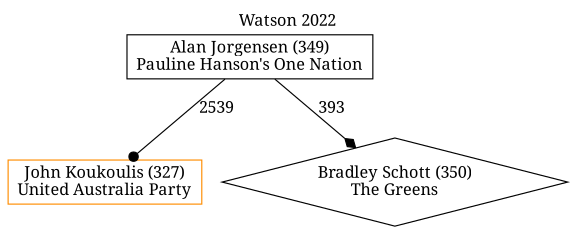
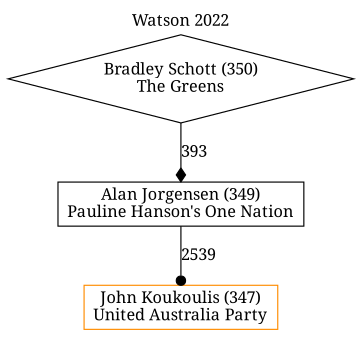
edge "Alan Jorgensen (349) Pauline Hanson's One Nation" -> "Bradley Schott (350) The Greens": reversed
node "John Koukoulis (327) United Australia Party": label "John Koukoulis (327) United Australia Party" -> "John Koukoulis (347) United Australia Party"
